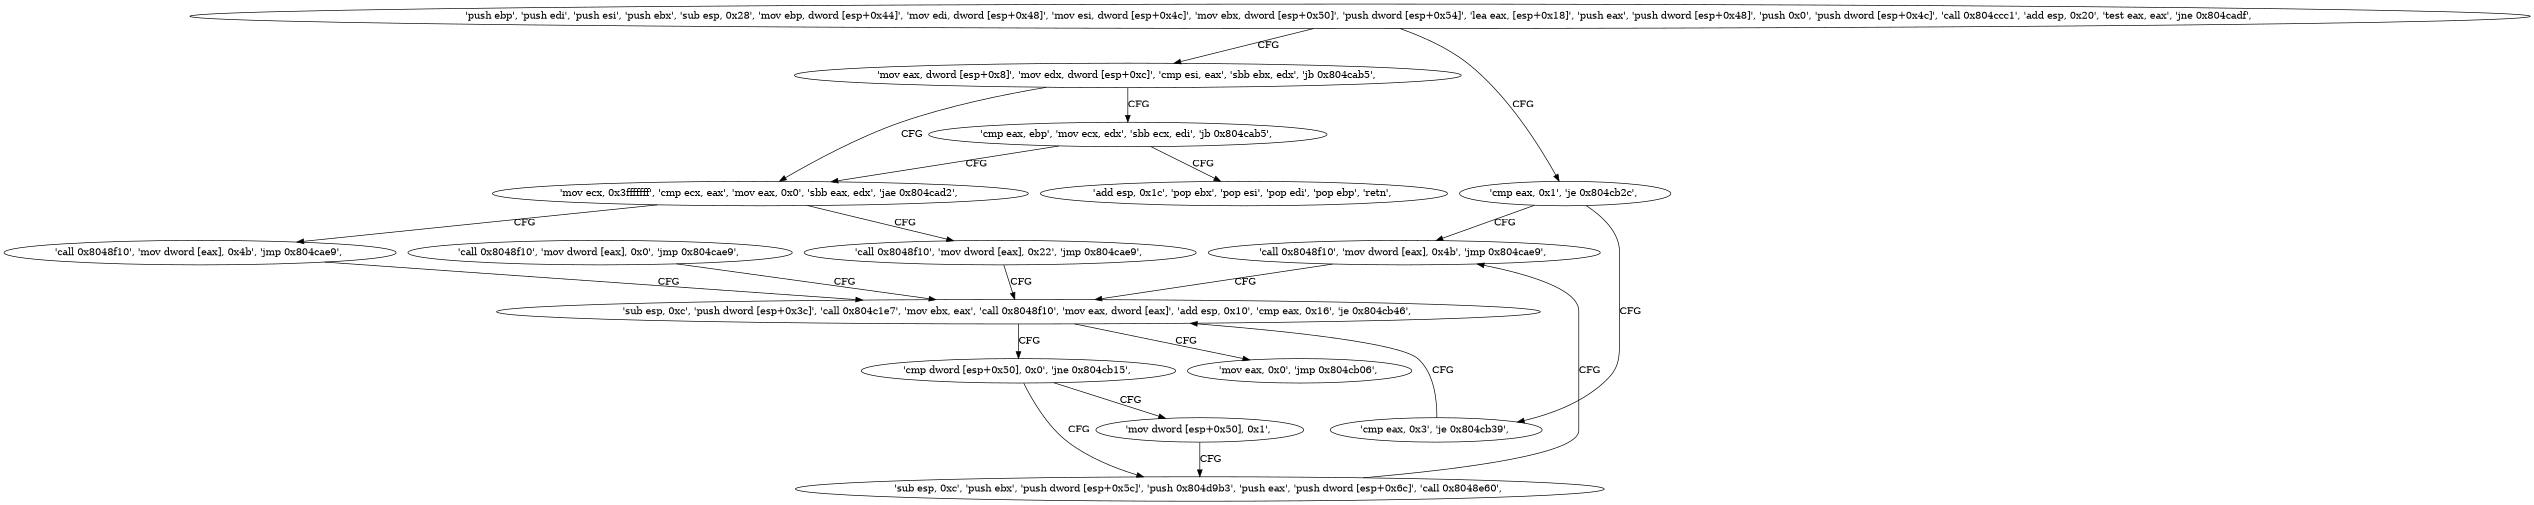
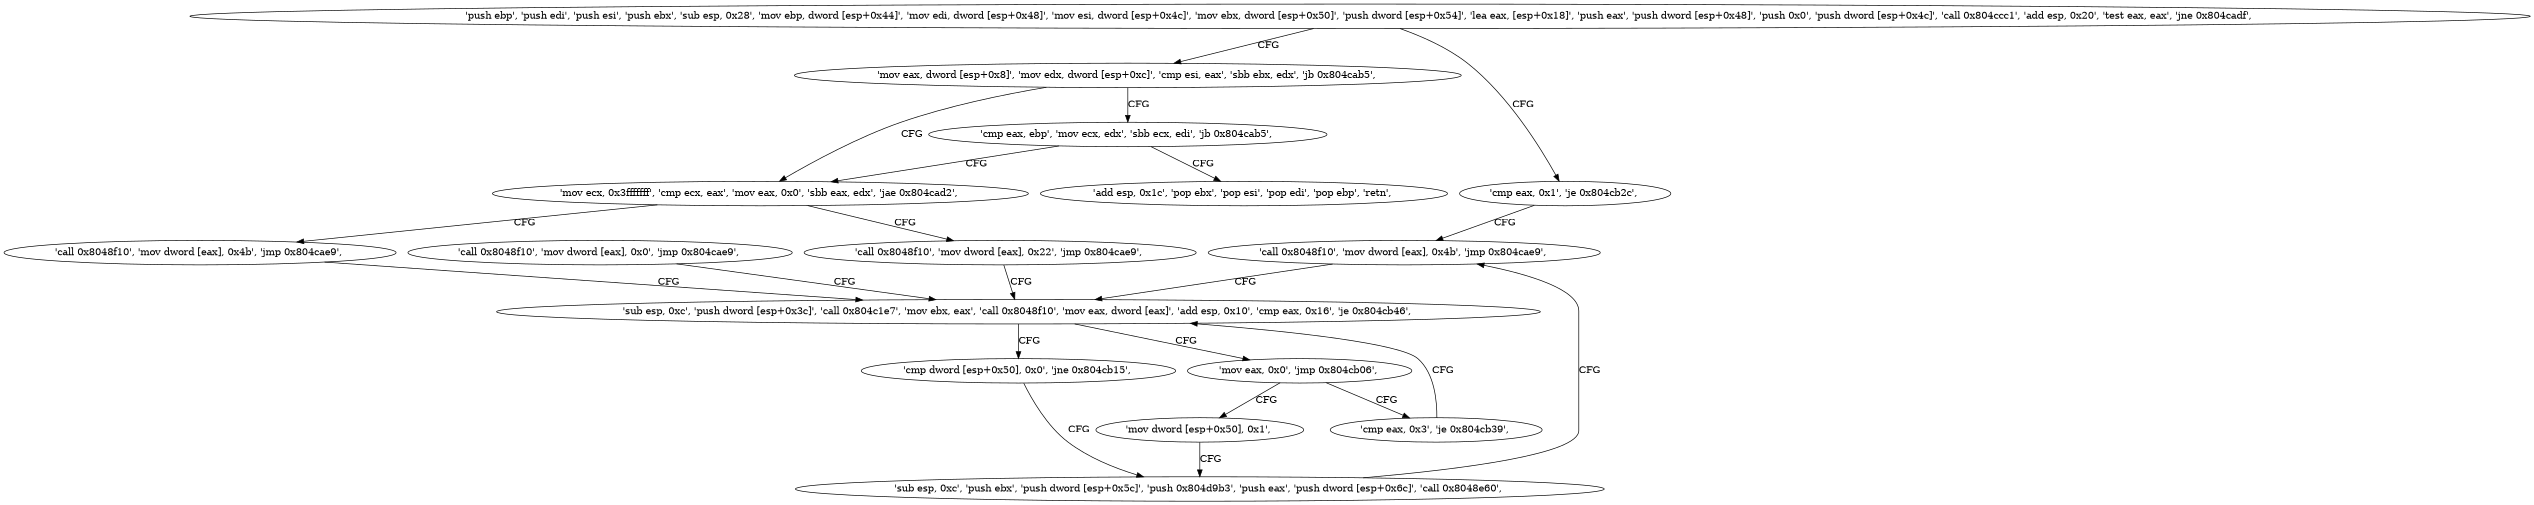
edge "'cmp eax, 0x1', 'je 0x804cb2c'," -> "'cmp eax, 0x3', 'je 0x804cb39',": now "'mov eax, 0x0', 'jmp 0x804cb06'," -> "'cmp eax, 0x3', 'je 0x804cb39',"
edge "'cmp dword [esp+0x50], 0x0', 'jne 0x804cb15'," -> "'mov dword [esp+0x50], 0x1',": now "'mov eax, 0x0', 'jmp 0x804cb06'," -> "'mov dword [esp+0x50], 0x1',"
